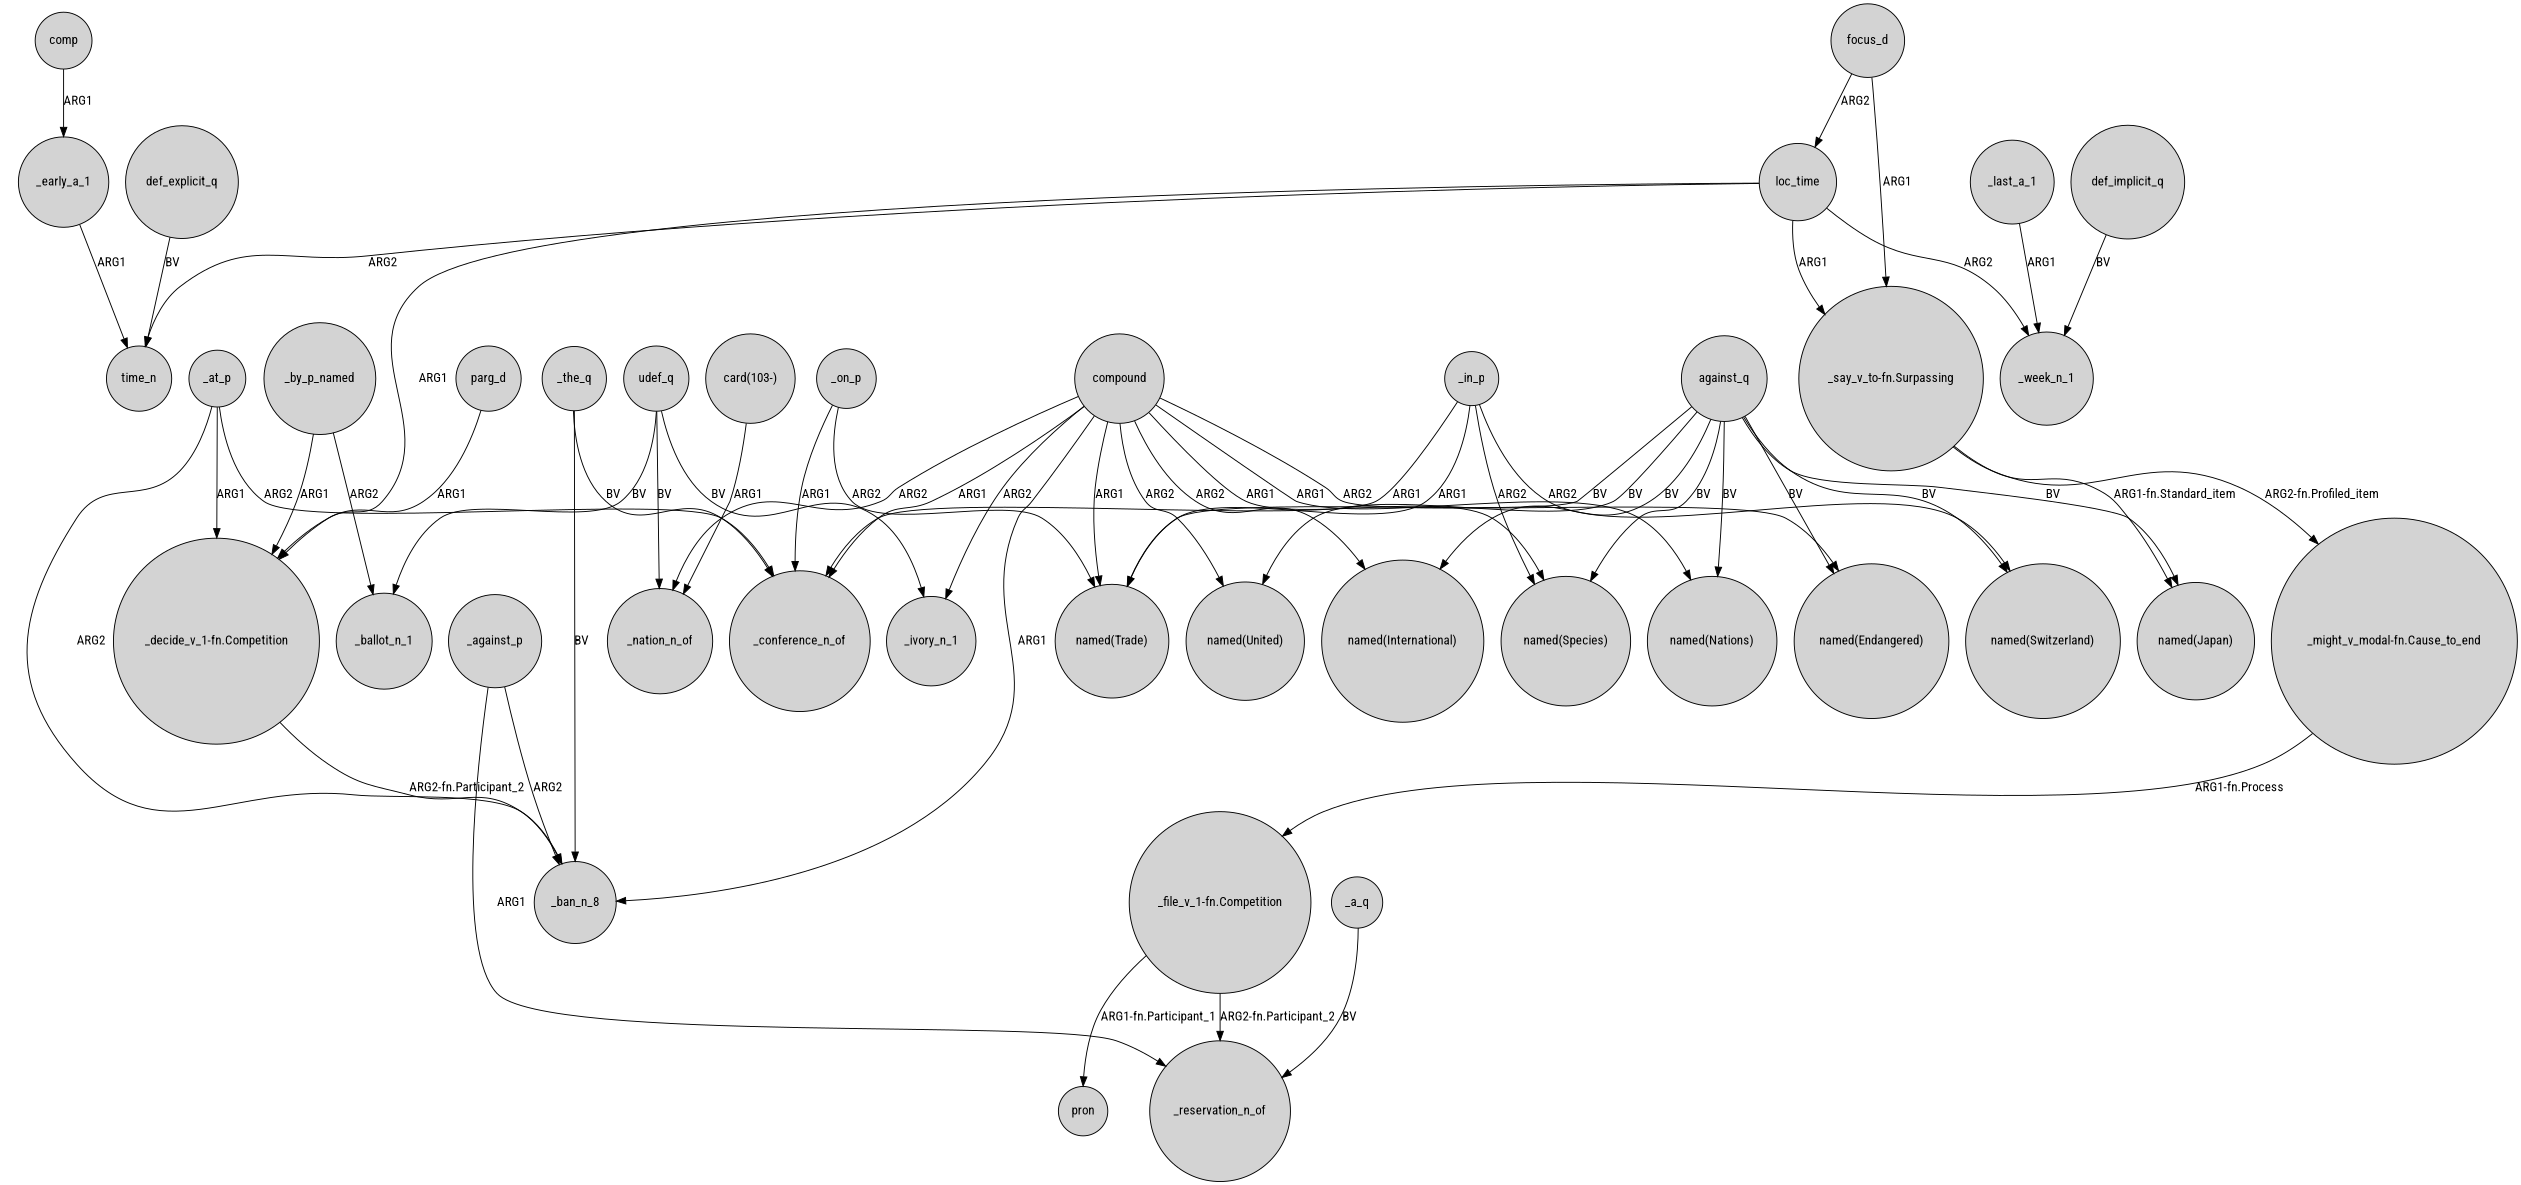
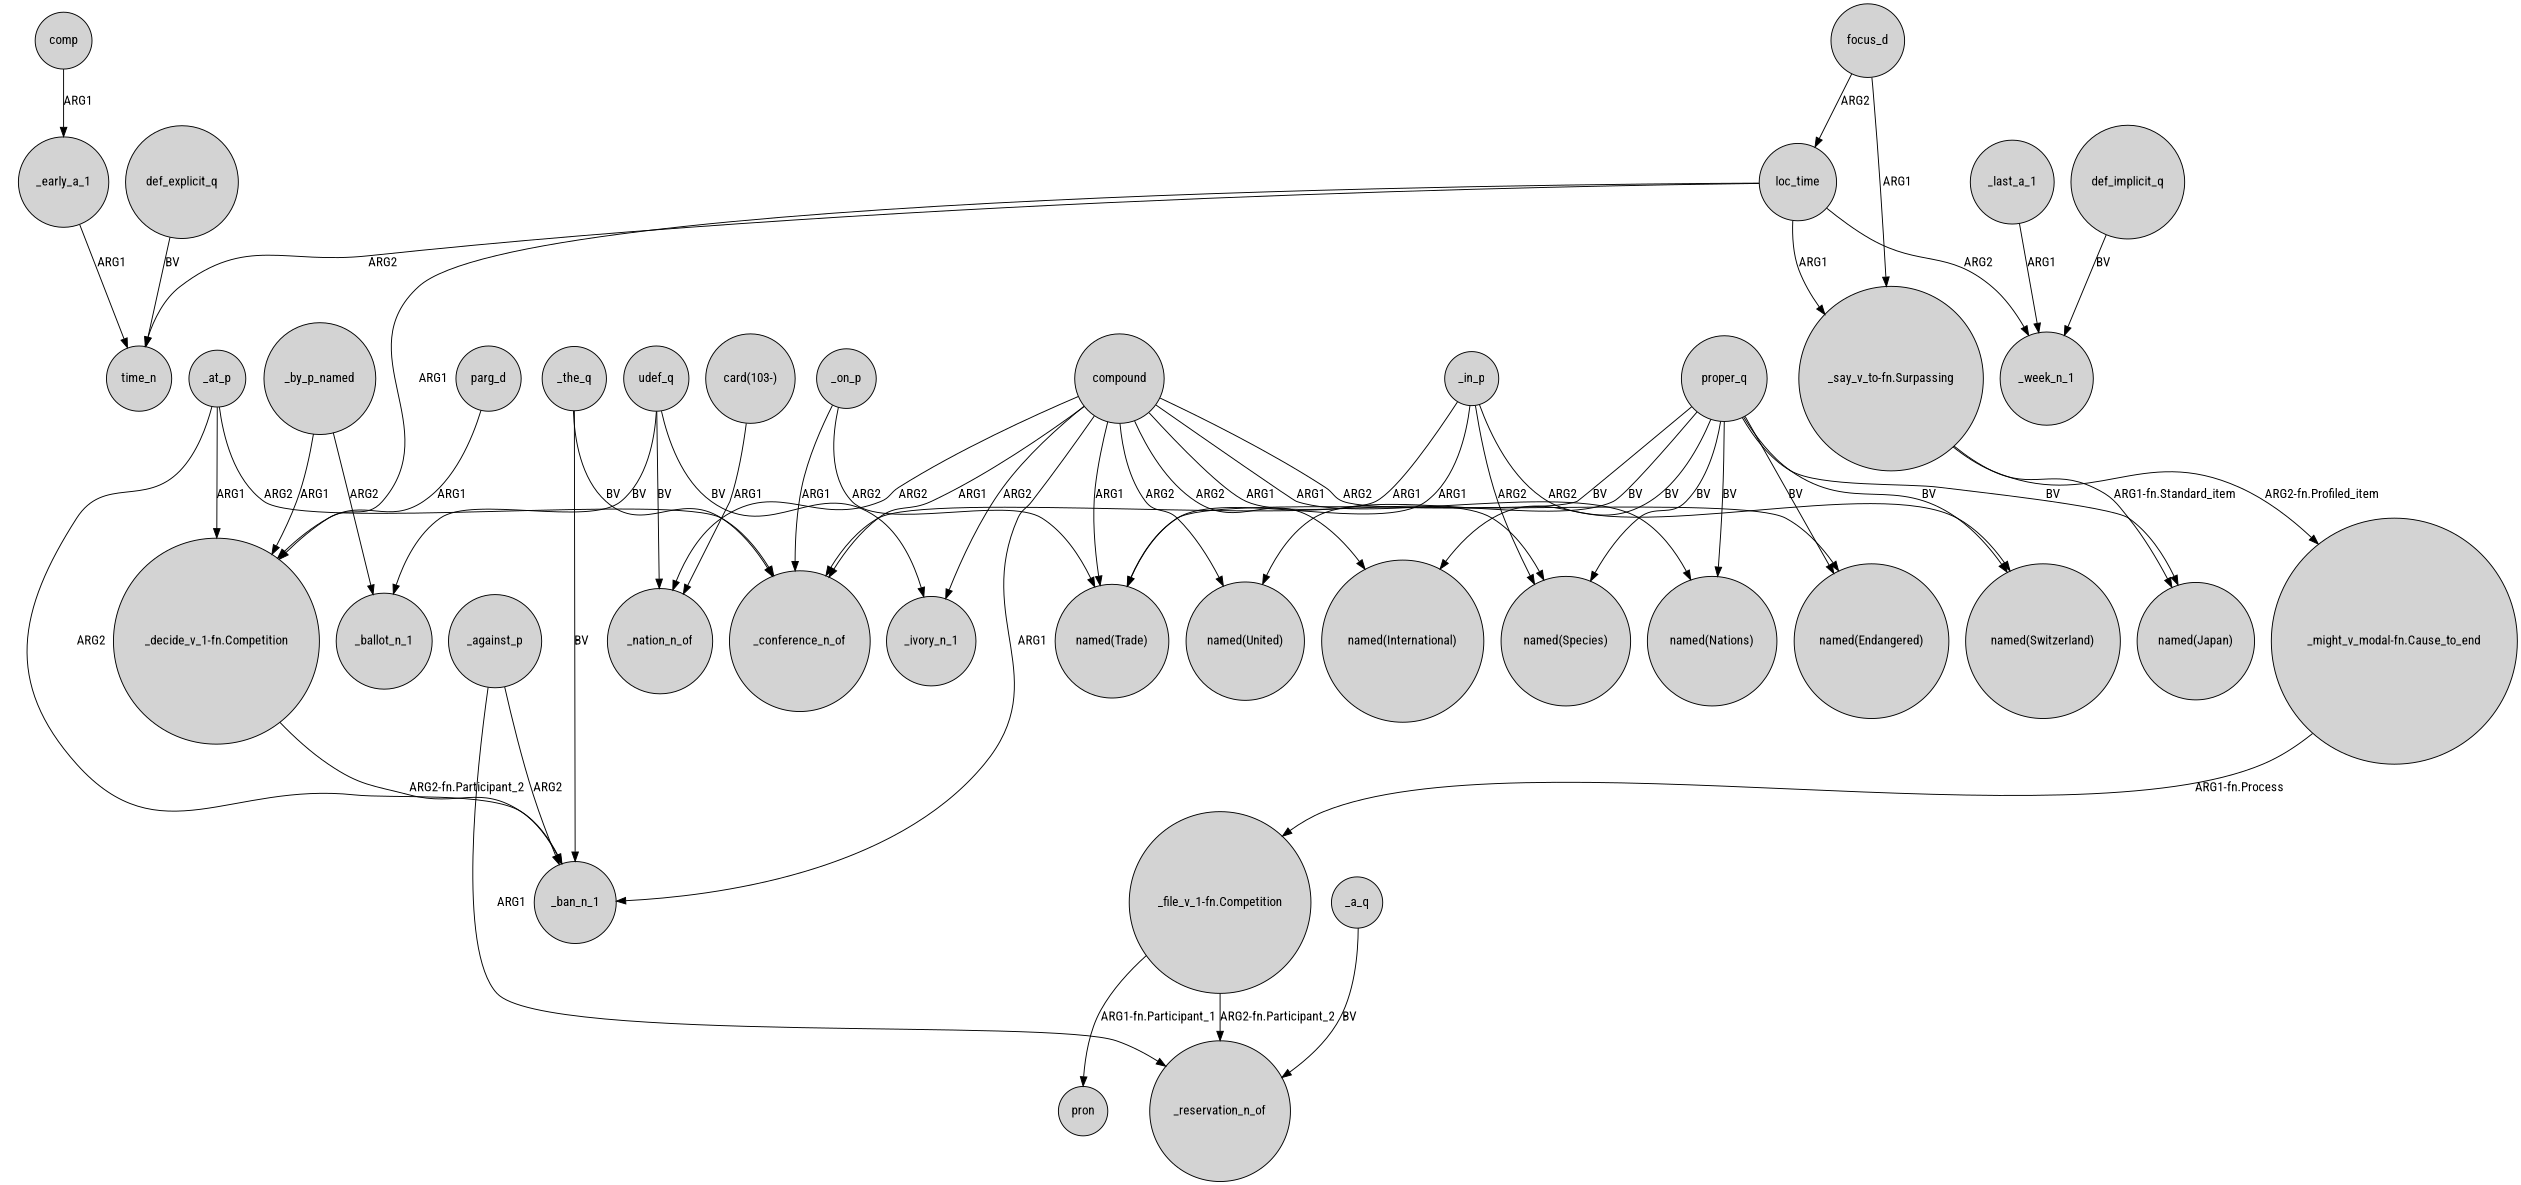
node "against_q": label "against_q" -> "proper_q"
node "_ban_n_8": label "_ban_n_8" -> "_ban_n_1"
